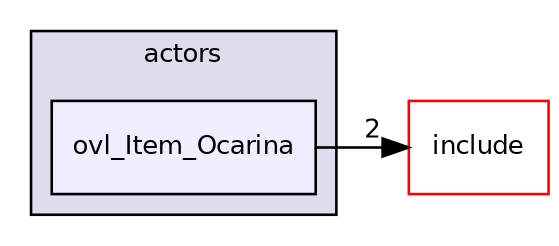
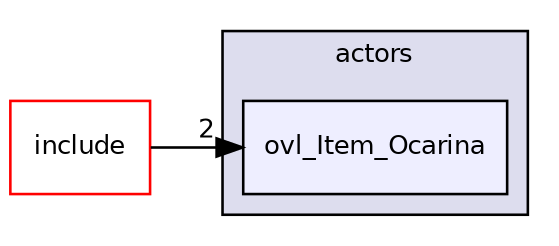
edge "ovl_Item_Ocarina" -> "include": reversed
